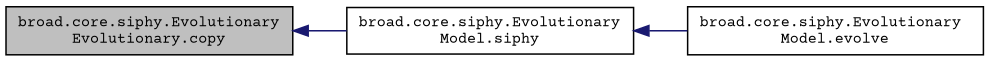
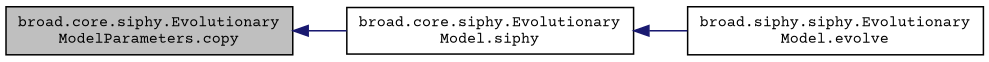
node "broad.core.siphy.Evolutionary Evolutionary.copy": label "broad.core.siphy.Evolutionary Evolutionary.copy" -> "broad.core.siphy.Evolutionary ModelParameters.copy"
node "broad.core.siphy.Evolutionary Model.evolve": label "broad.core.siphy.Evolutionary Model.evolve" -> "broad.siphy.siphy.Evolutionary Model.evolve"
